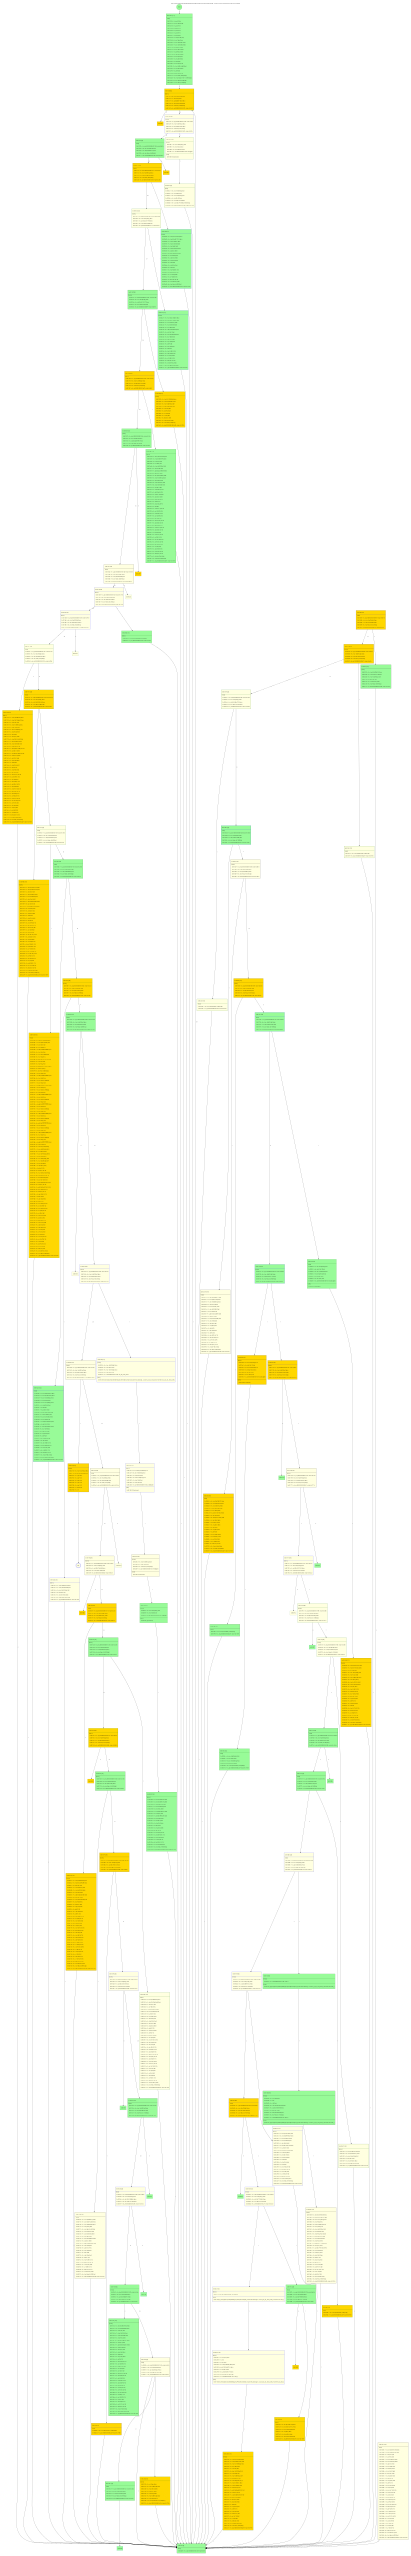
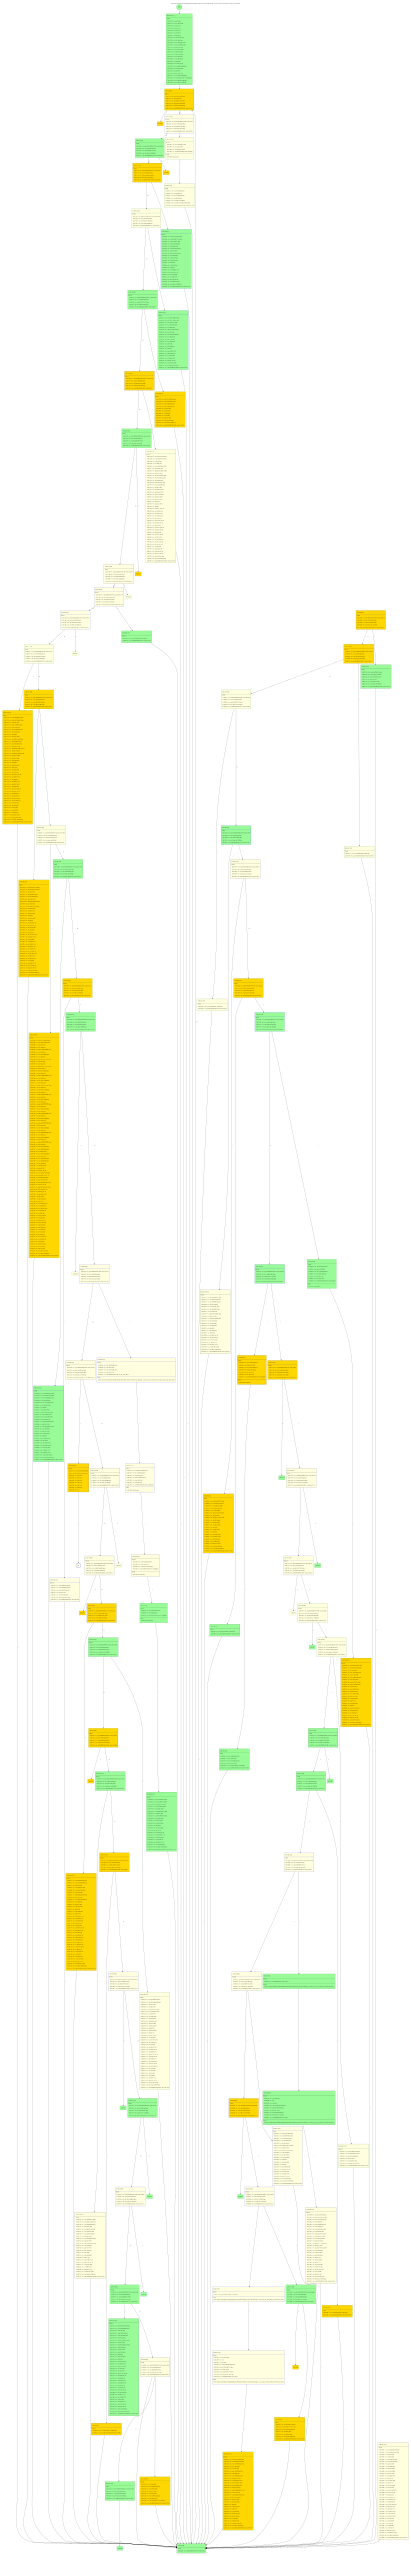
node "0x401edf [173]": fillcolor palegreen -> lightyellow
